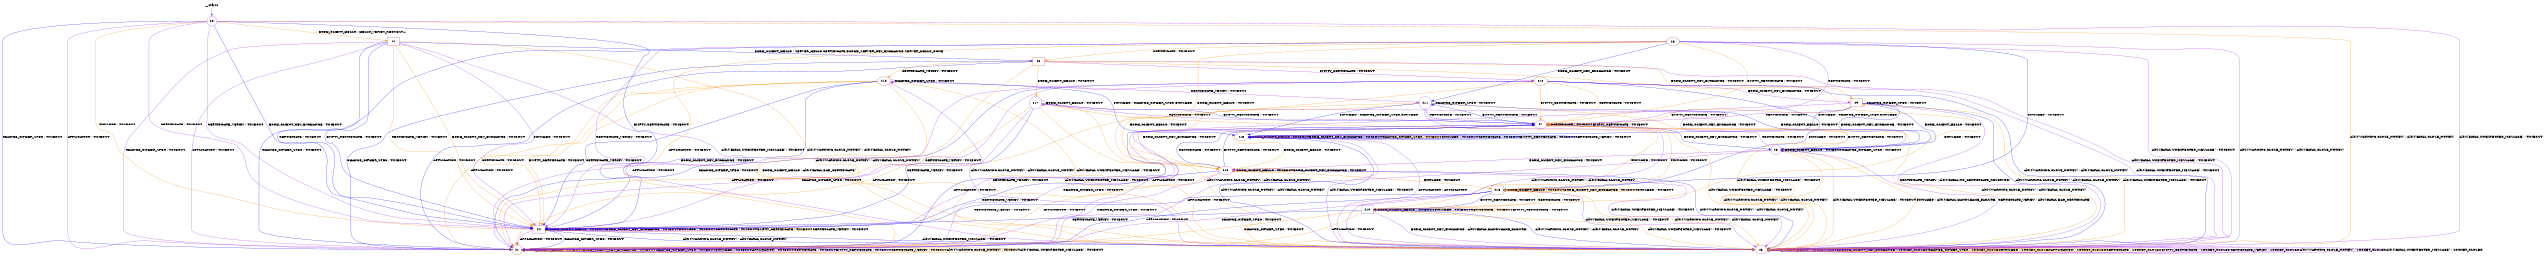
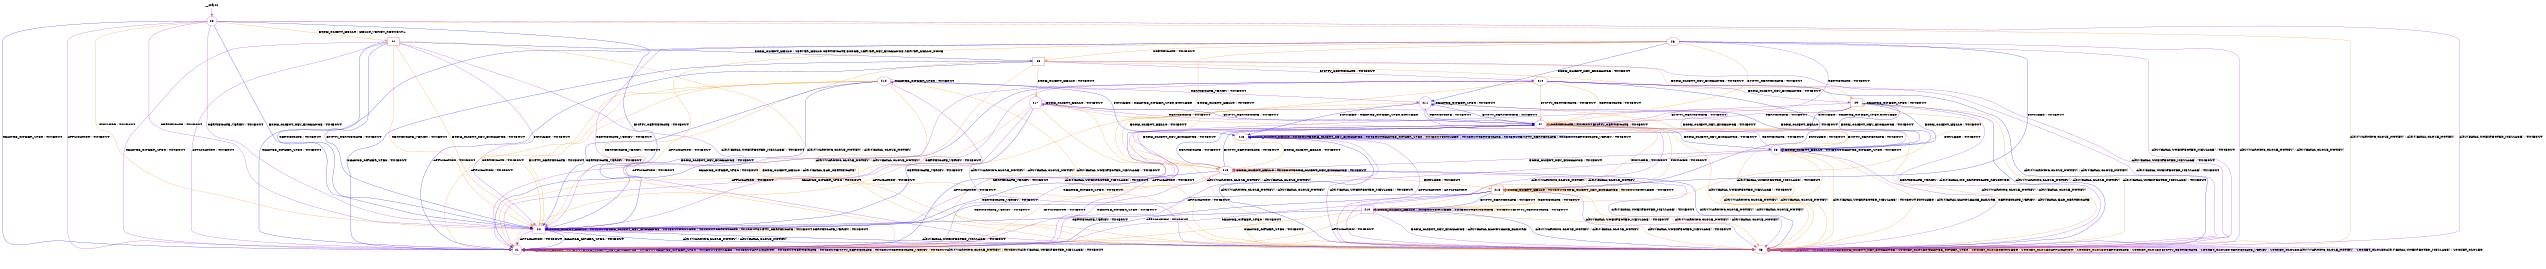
edge "s5" -> "s12": now "s5" -> "s4"
